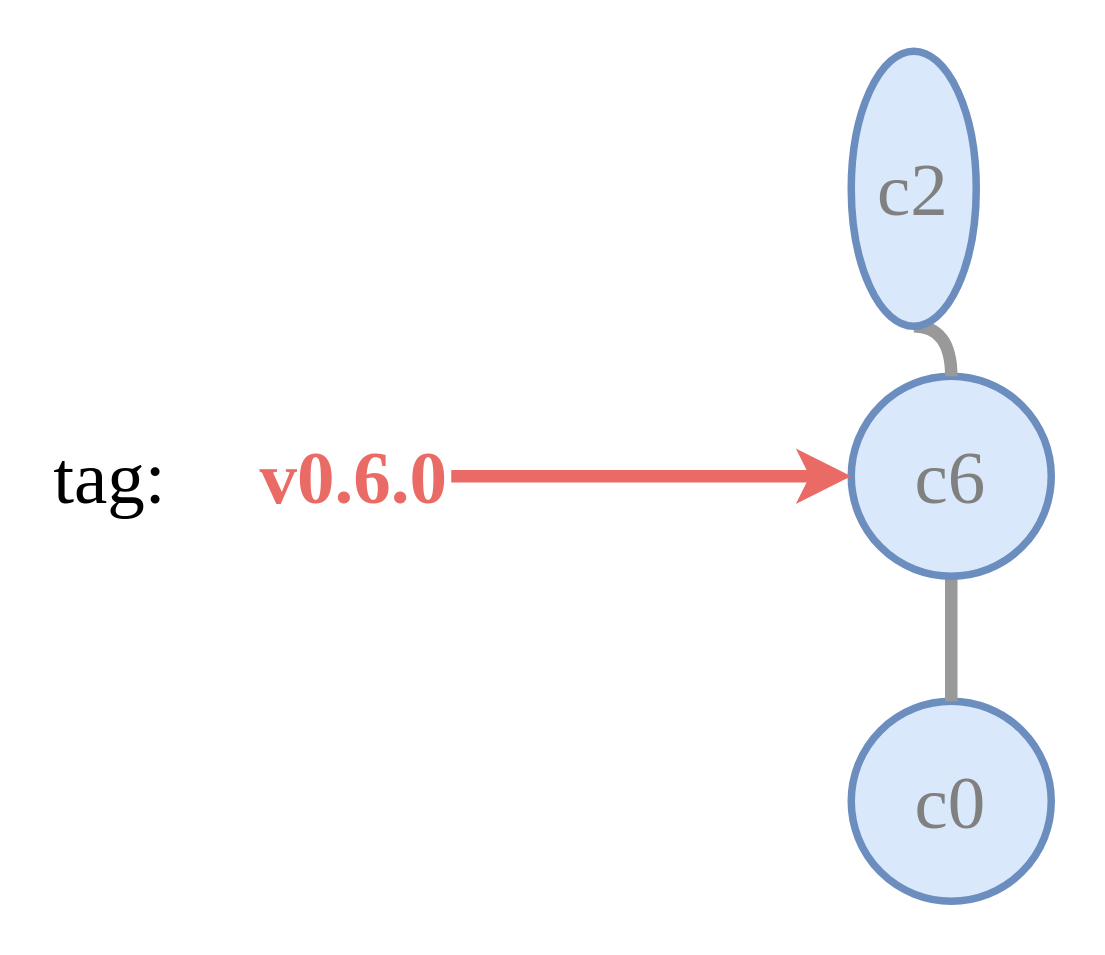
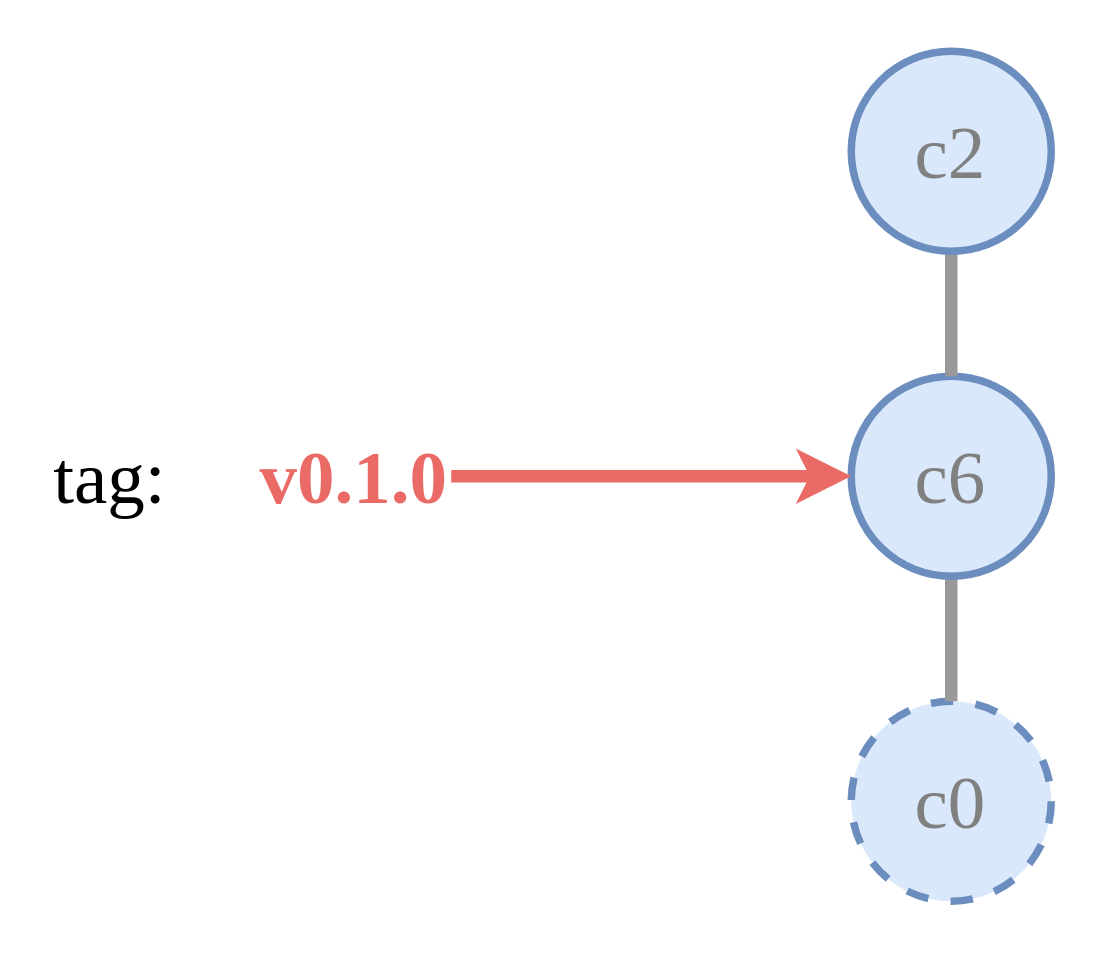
node "c2": size 125x275 -> 200x200
node "tag: v0.6.0": label "tag: v0.6.0" -> "tag: v0.1.0"
node "c0": style solid -> dashed
